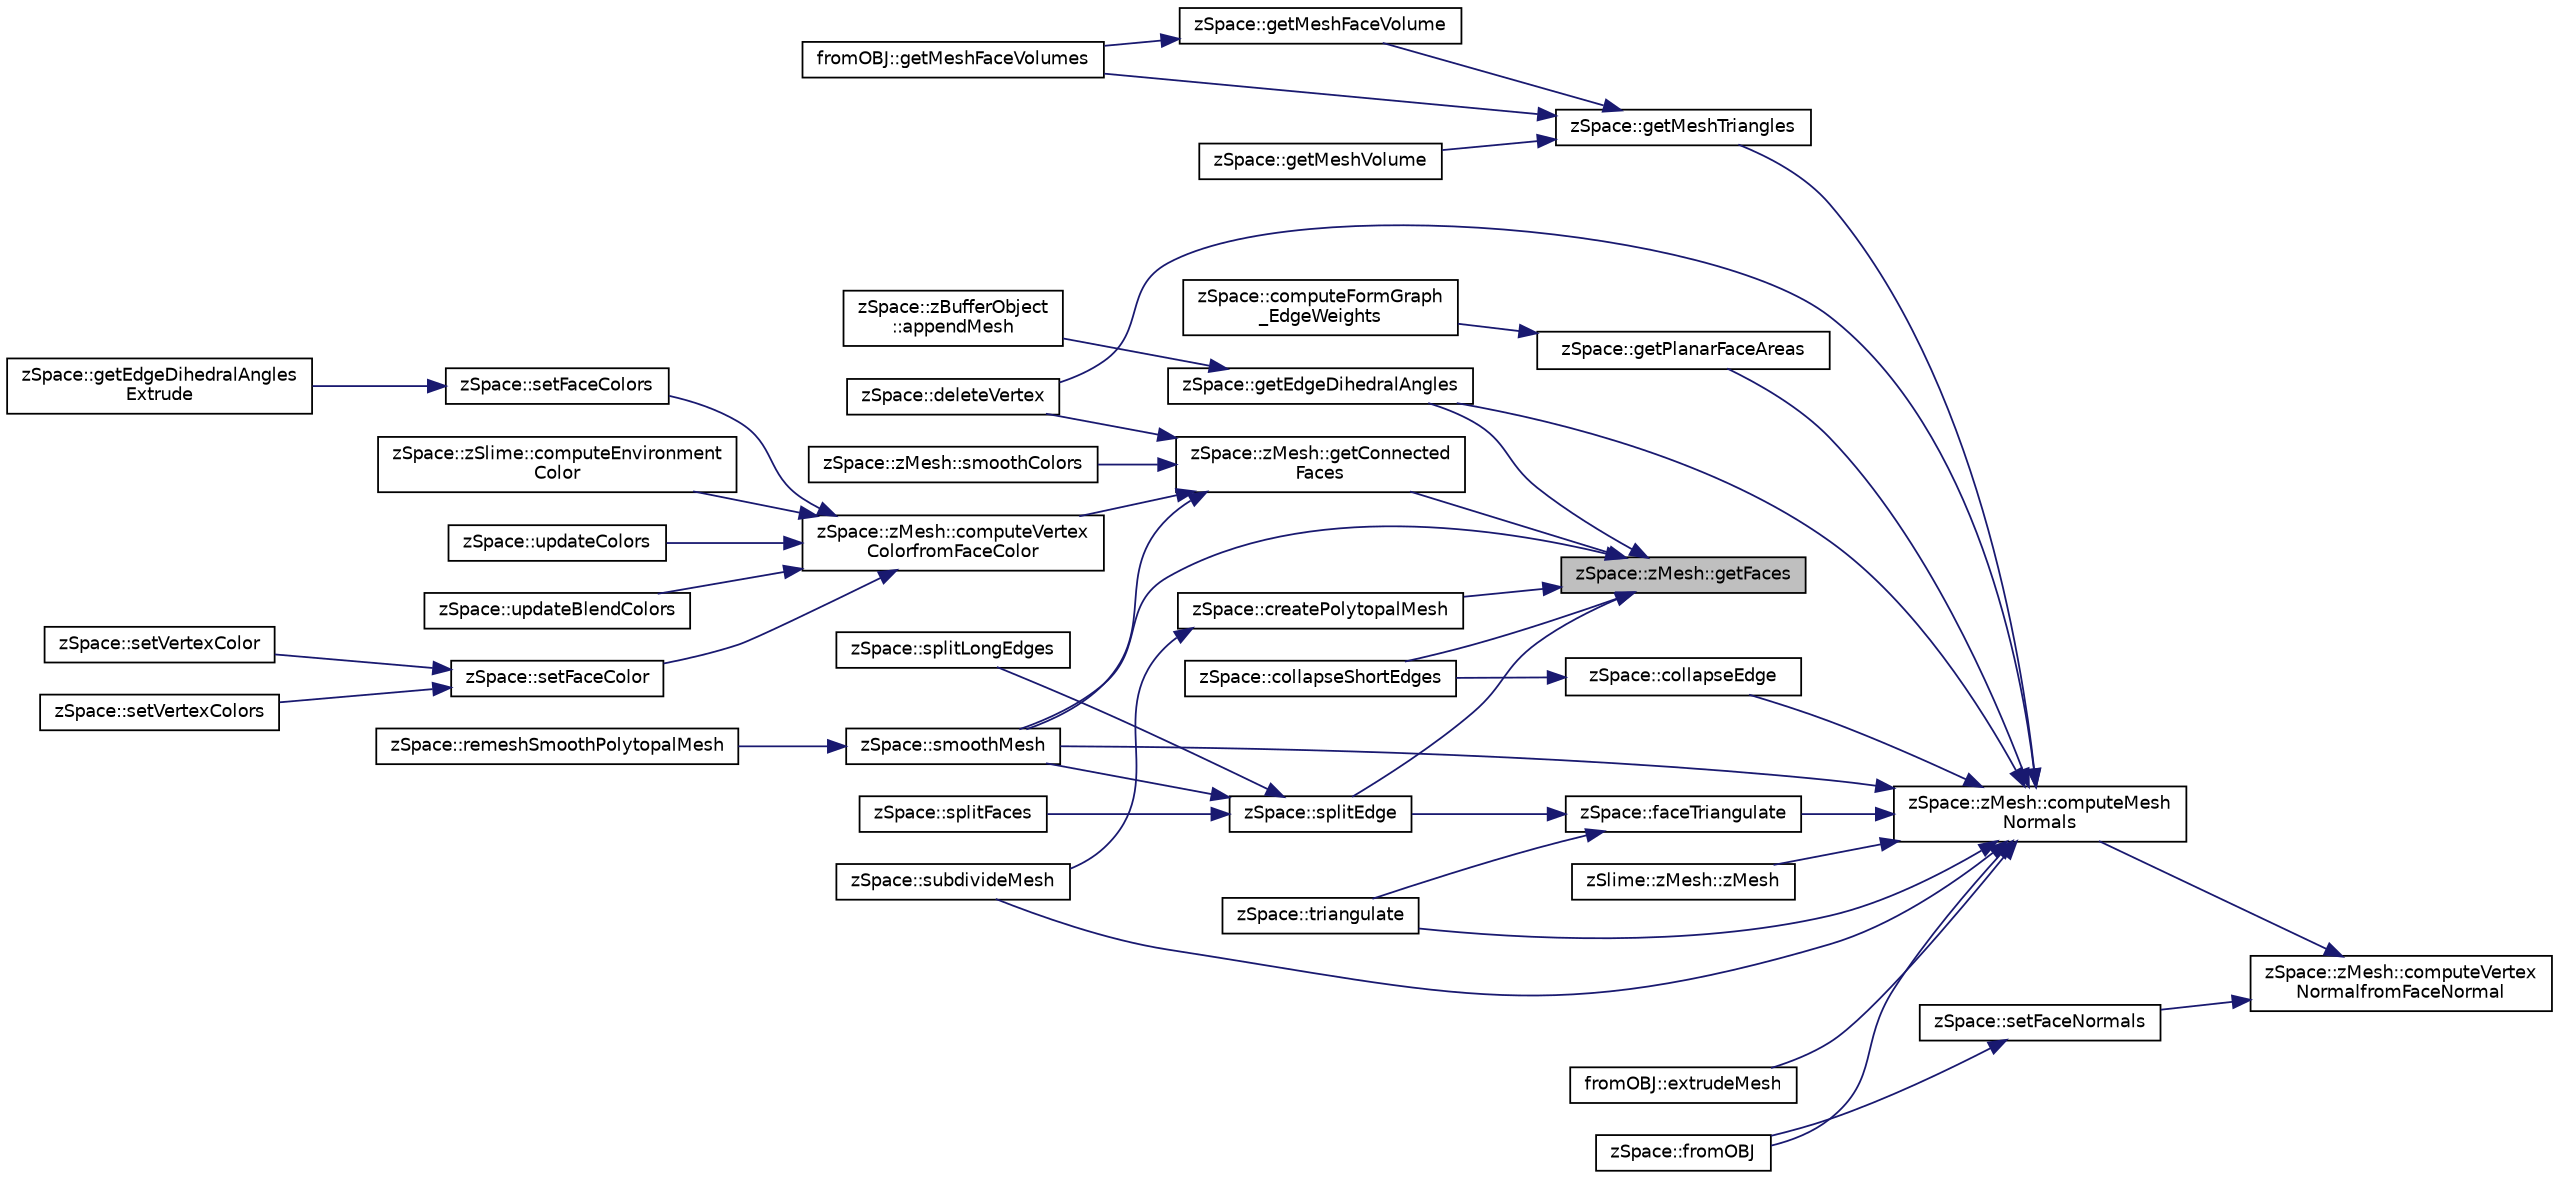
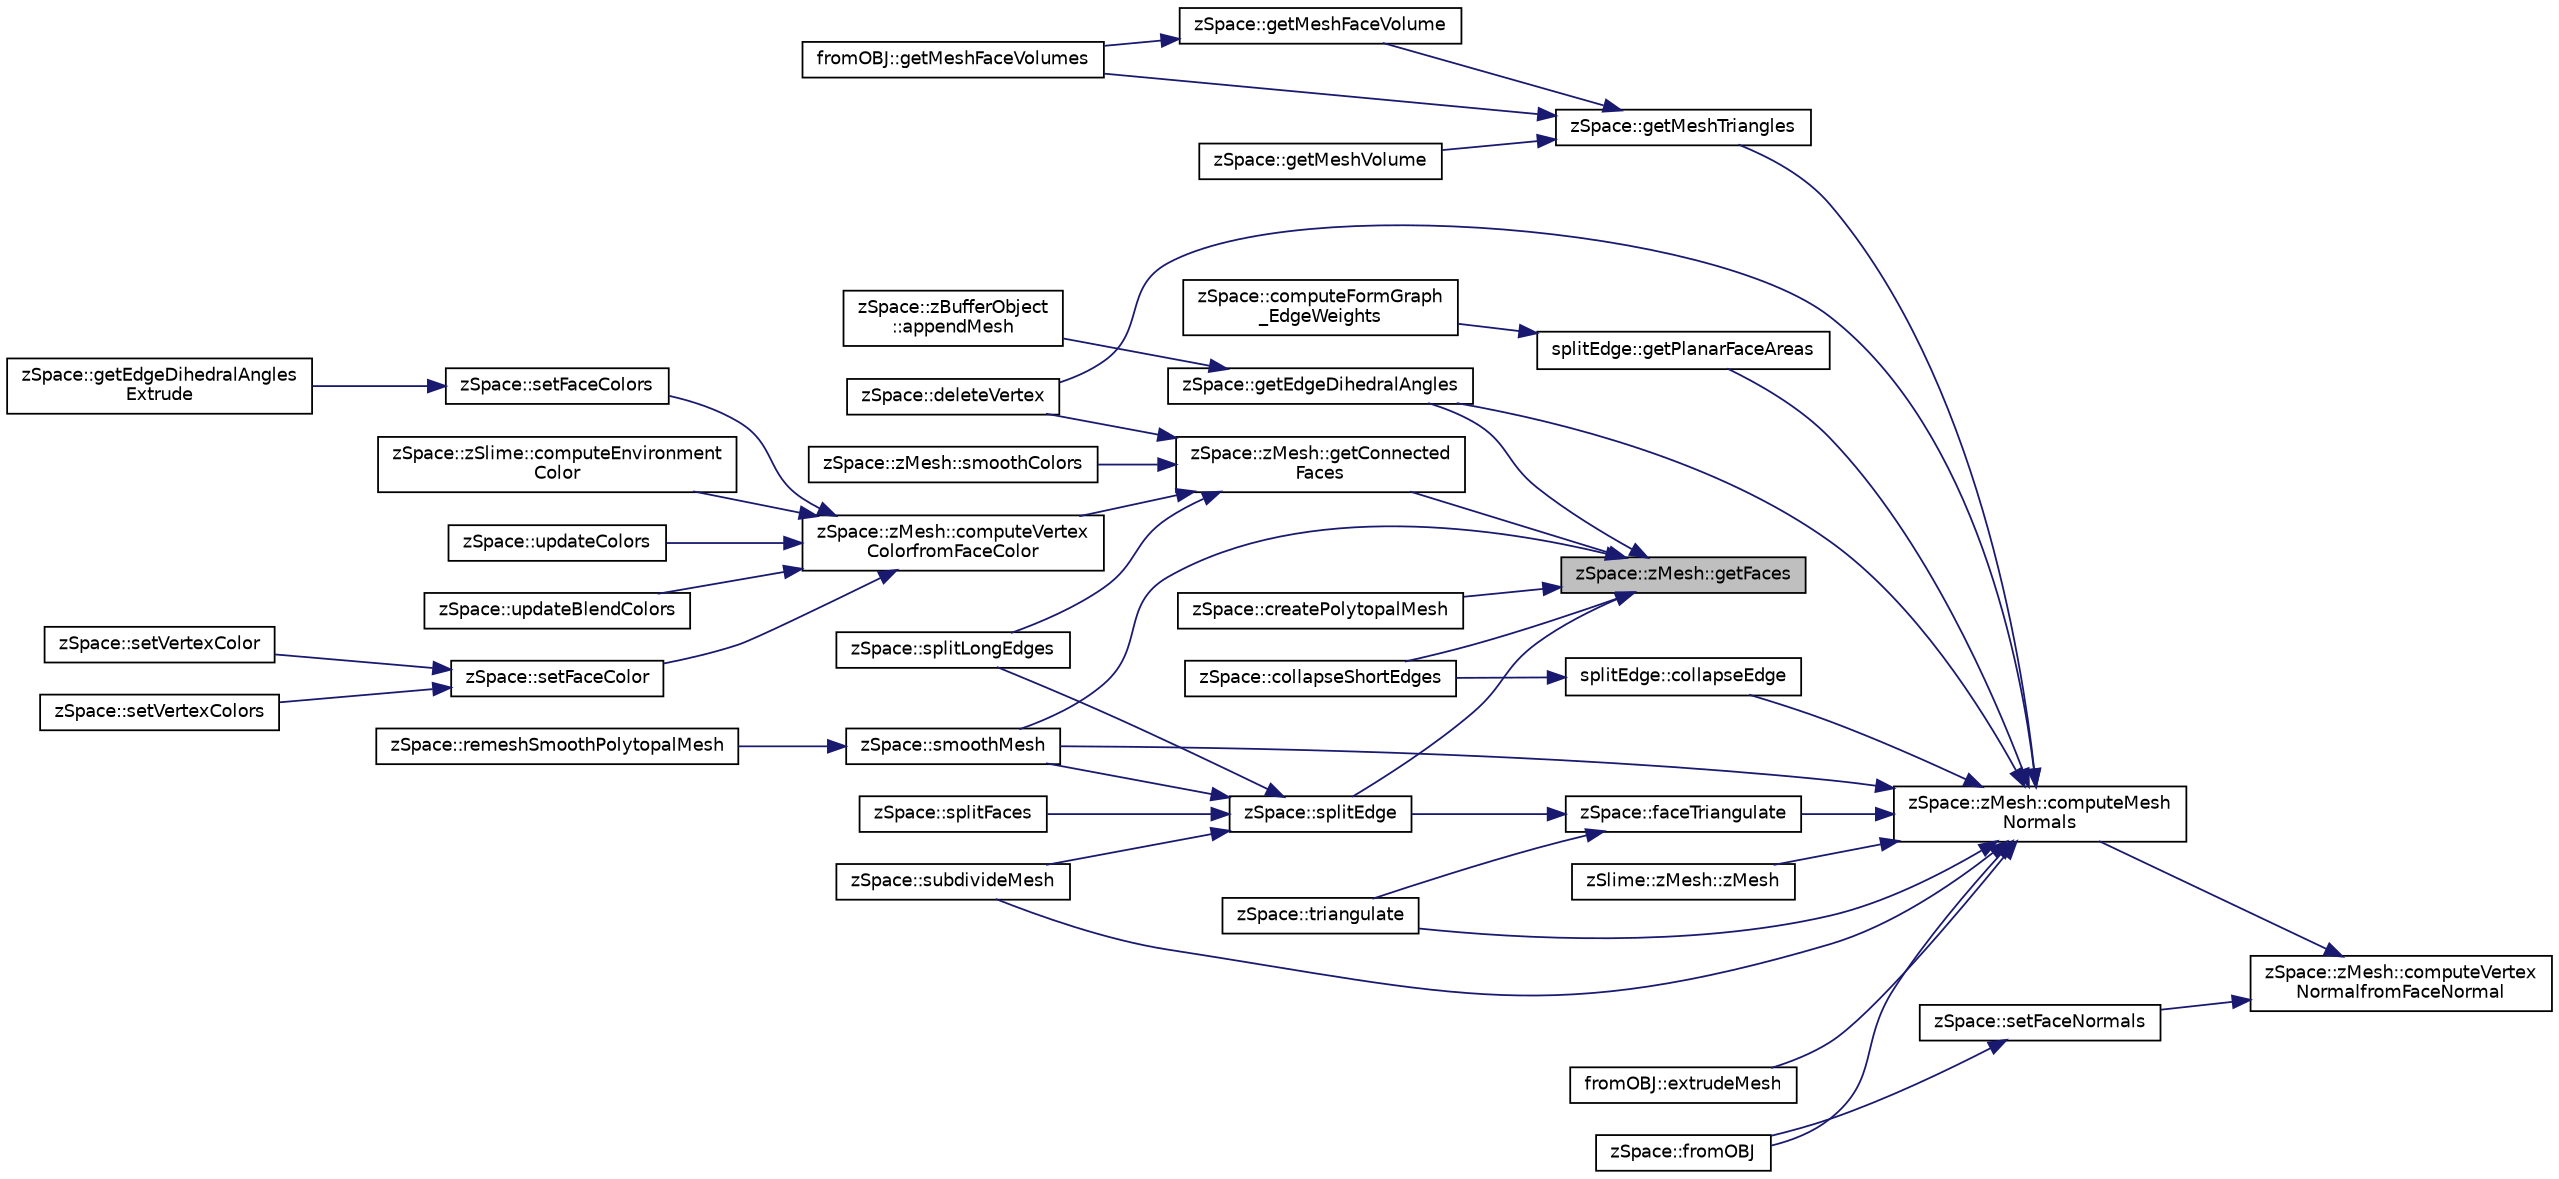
node "zSpace::getPlanarFaceAreas": label "zSpace::getPlanarFaceAreas" -> "splitEdge::getPlanarFaceAreas"
edge "zSpace::smoothMesh" -> "zSpace::zMesh::getConnected Faces": now "zSpace::splitLongEdges" -> "zSpace::zMesh::getConnected Faces"
node "zSpace::collapseEdge": label "zSpace::collapseEdge" -> "splitEdge::collapseEdge"
edge "zSpace::subdivideMesh" -> "zSpace::createPolytopalMesh": now "zSpace::subdivideMesh" -> "zSpace::splitEdge"
